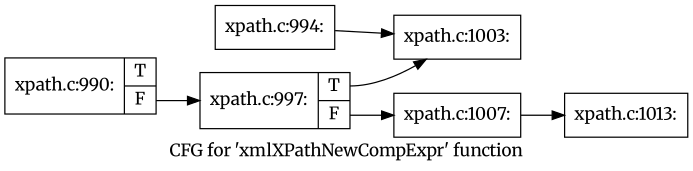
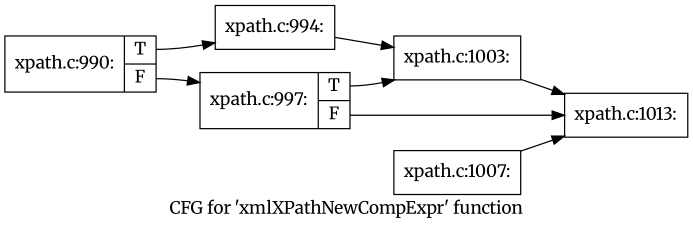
edge "xpath.c:990:" -> "xpath.c:994:": added
edge "xpath.c:1003:" -> "xpath.c:1013:": added
edge "xpath.c:997:" -> "xpath.c:1007:": now "xpath.c:997:" -> "xpath.c:1013:"
